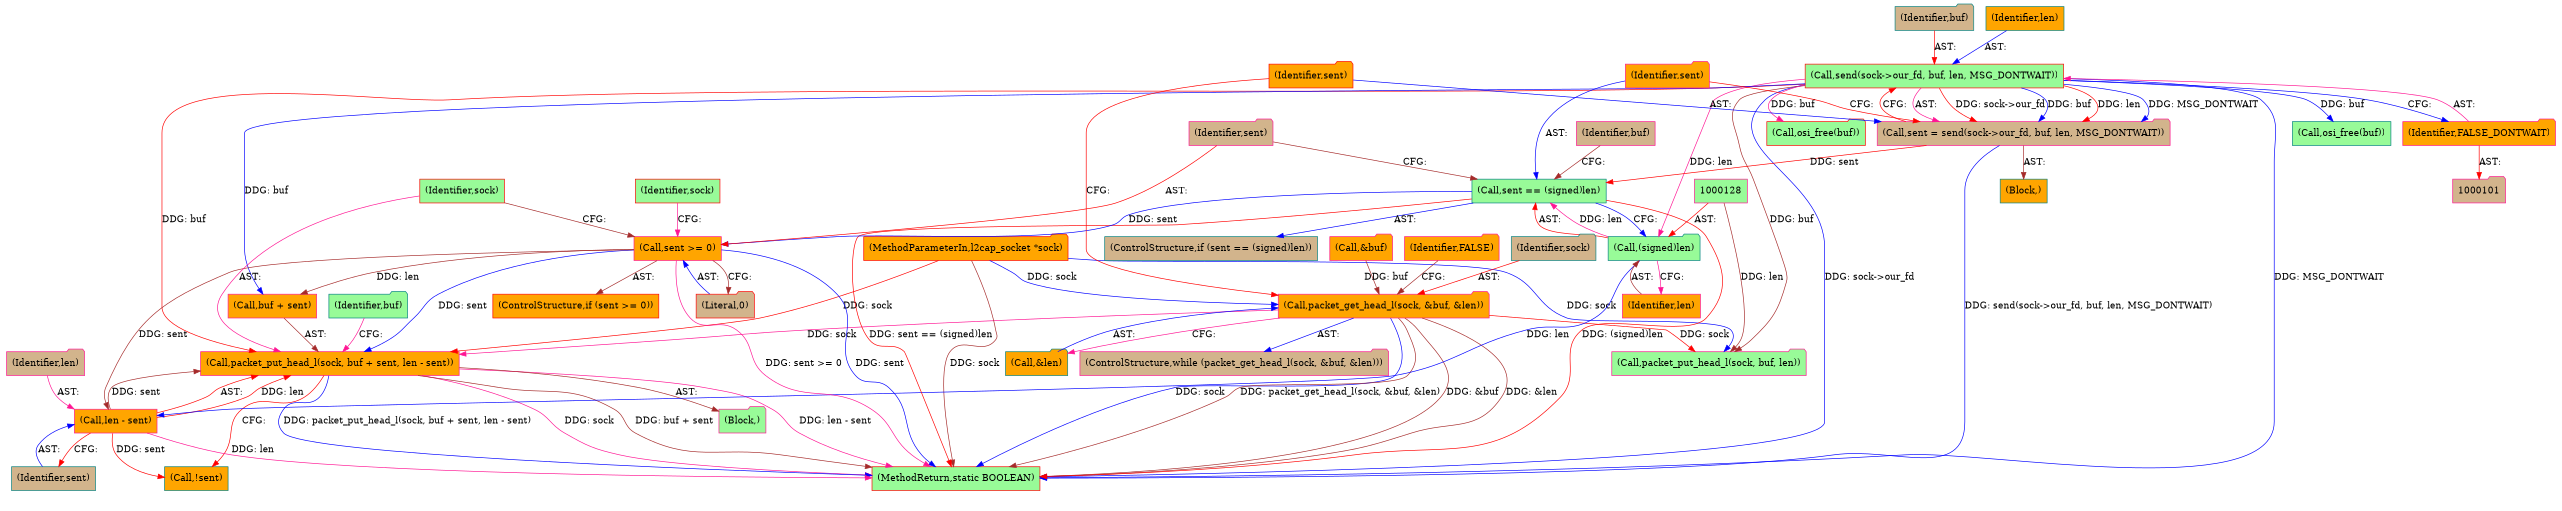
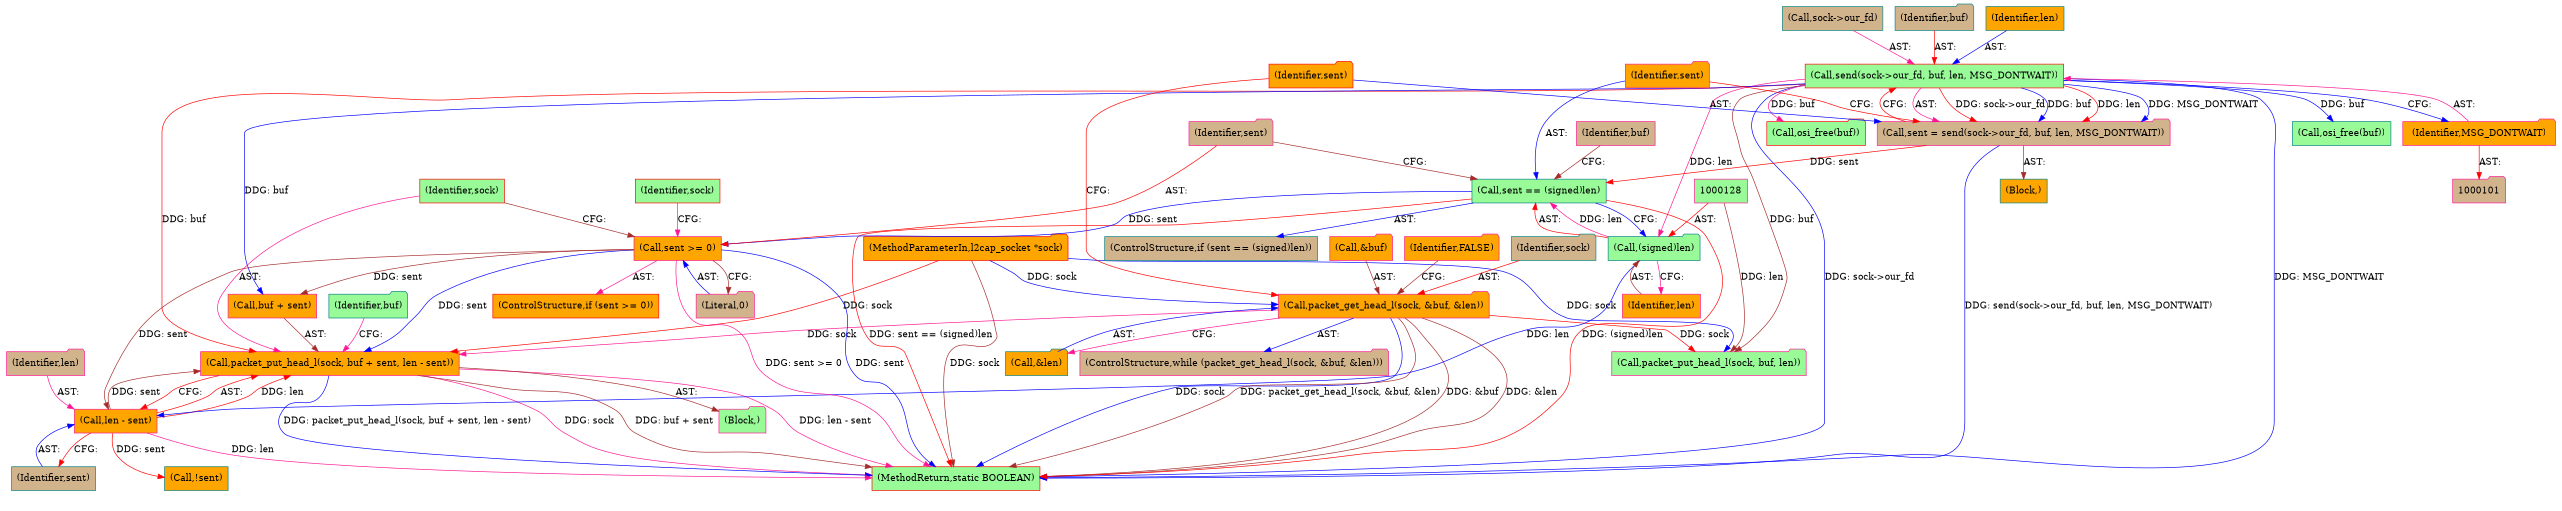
node "(Call,sock->our_fd)": added
node "(Identifier,FALSE_DONTWAIT)": label "(Identifier,FALSE_DONTWAIT)" -> "(Identifier,MSG_DONTWAIT)"
edge "(Call,sent >= 0)" -> "(ControlStructure,if (sent >= 0))": color brown -> deeppink
edge "(Call,sent >= 0)" -> "(Call,buf + sent)": label "DDG: len" -> "DDG: sent"
edge "(Call,&buf)" -> "(Call,packet_get_head_l(sock, &buf, &len))": label "DDG: buf" -> "AST: "
node "(Literal,0)": color red -> deeppink
edge "(Call,packet_put_head_l(sock, buf + sent, len - sent))" -> "(Call,!sent)": now "(Call,packet_put_head_l(sock, buf + sent, len - sent))" -> "(Call,len - sent)"
